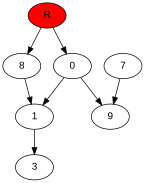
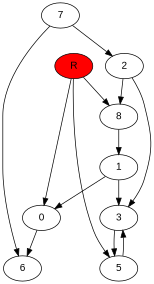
node "2": added
edge "0" -> "1": reversed
node "9": label "9" -> "6"
node "5": added
